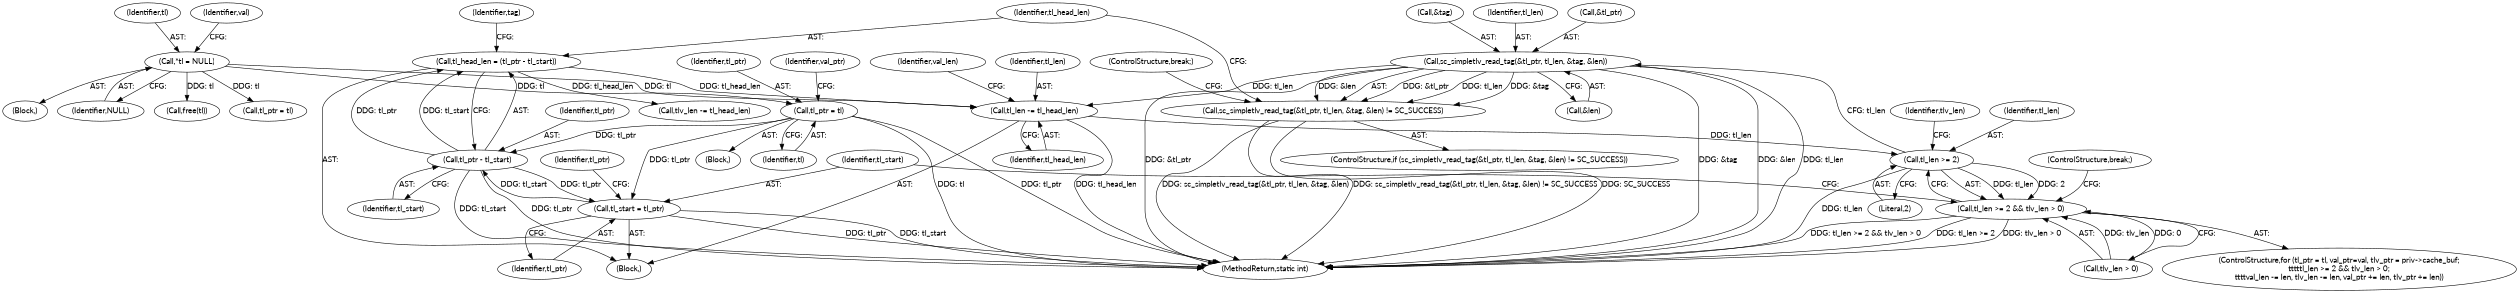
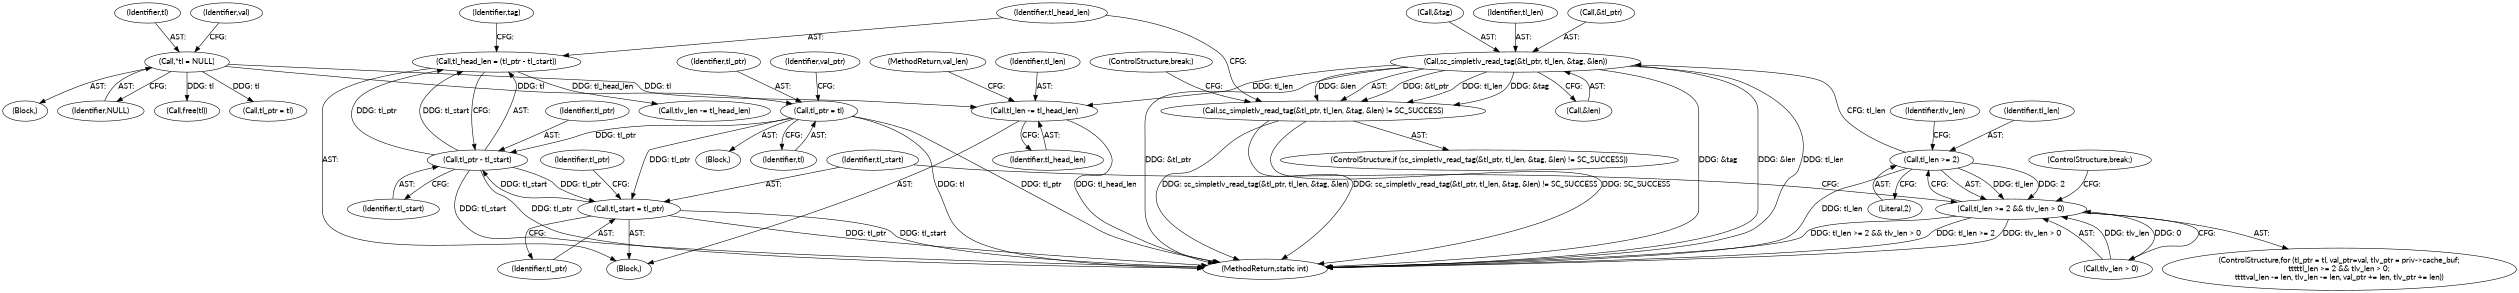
node "(Identifier,val_len)": label "(Identifier,val_len)" -> "(MethodReturn,val_len)"
edge "(Call,tl_head_len = (tl_ptr - tl_start))" -> "(Call,tl_len -= tl_head_len)": removed, label "DDG: tl_head_len"
edge "(Call,tl_len -= tl_head_len)" -> "(Call,tl_len >= 2)": removed, label "DDG: tl_len"
